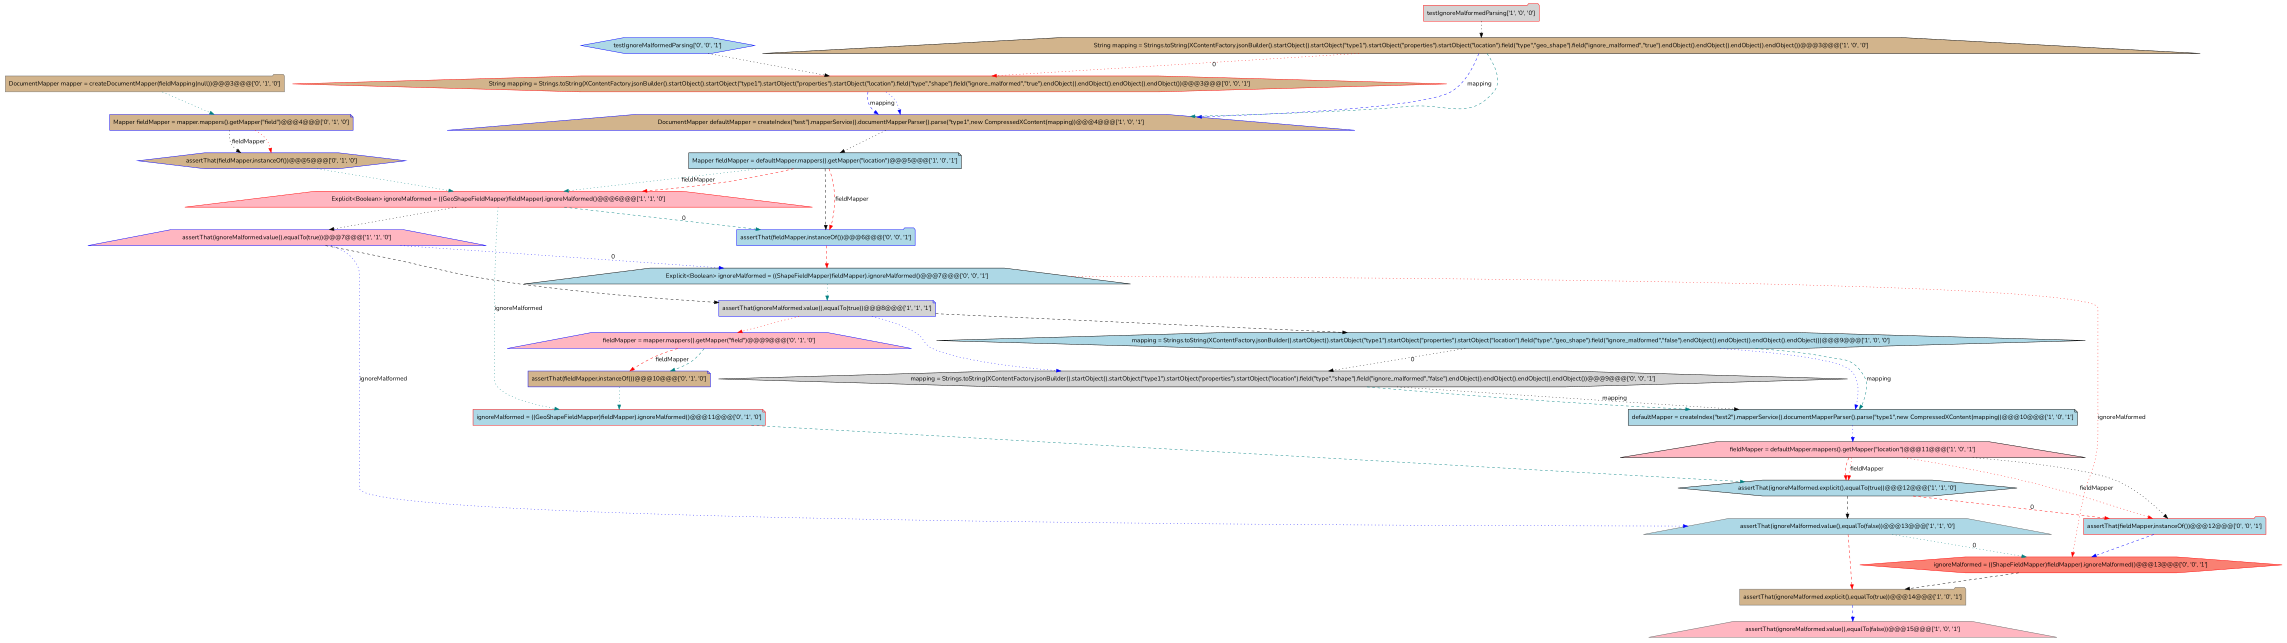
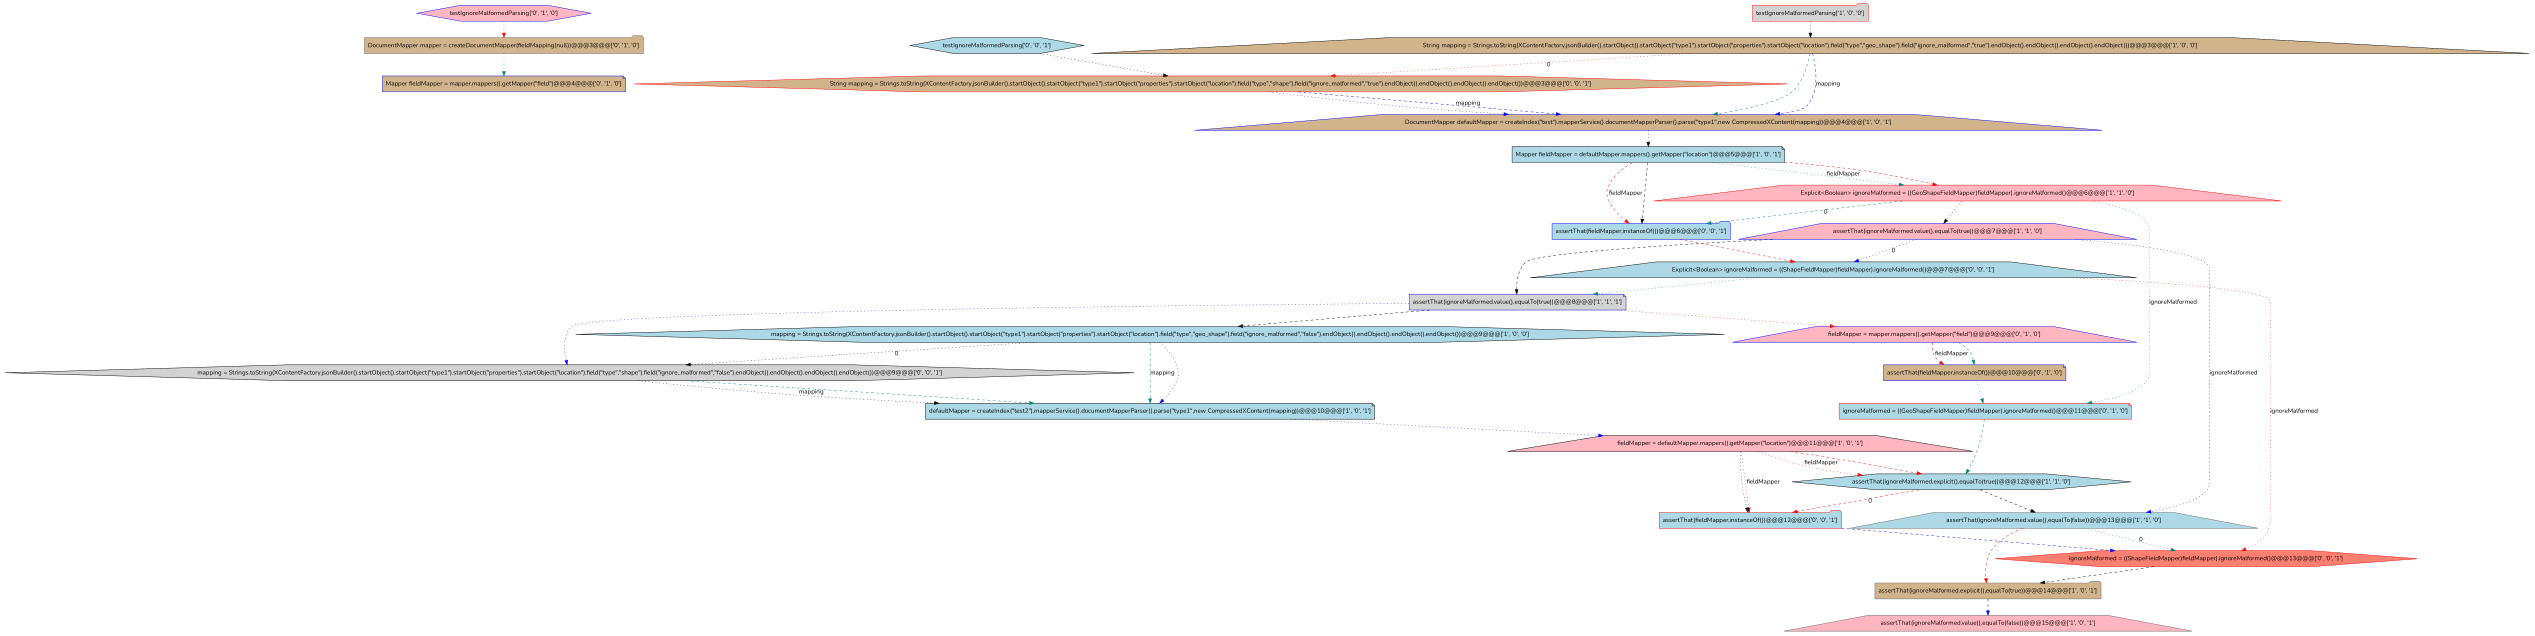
node "testIgnoreMalformedParsing['0', '1', '0']": added
node "testIgnoreMalformedParsing['0', '0', '1']": color blue -> black
node "assertThat(fieldMapper,instanceOf())@@@5@@@['0', '1', '0']": removed
